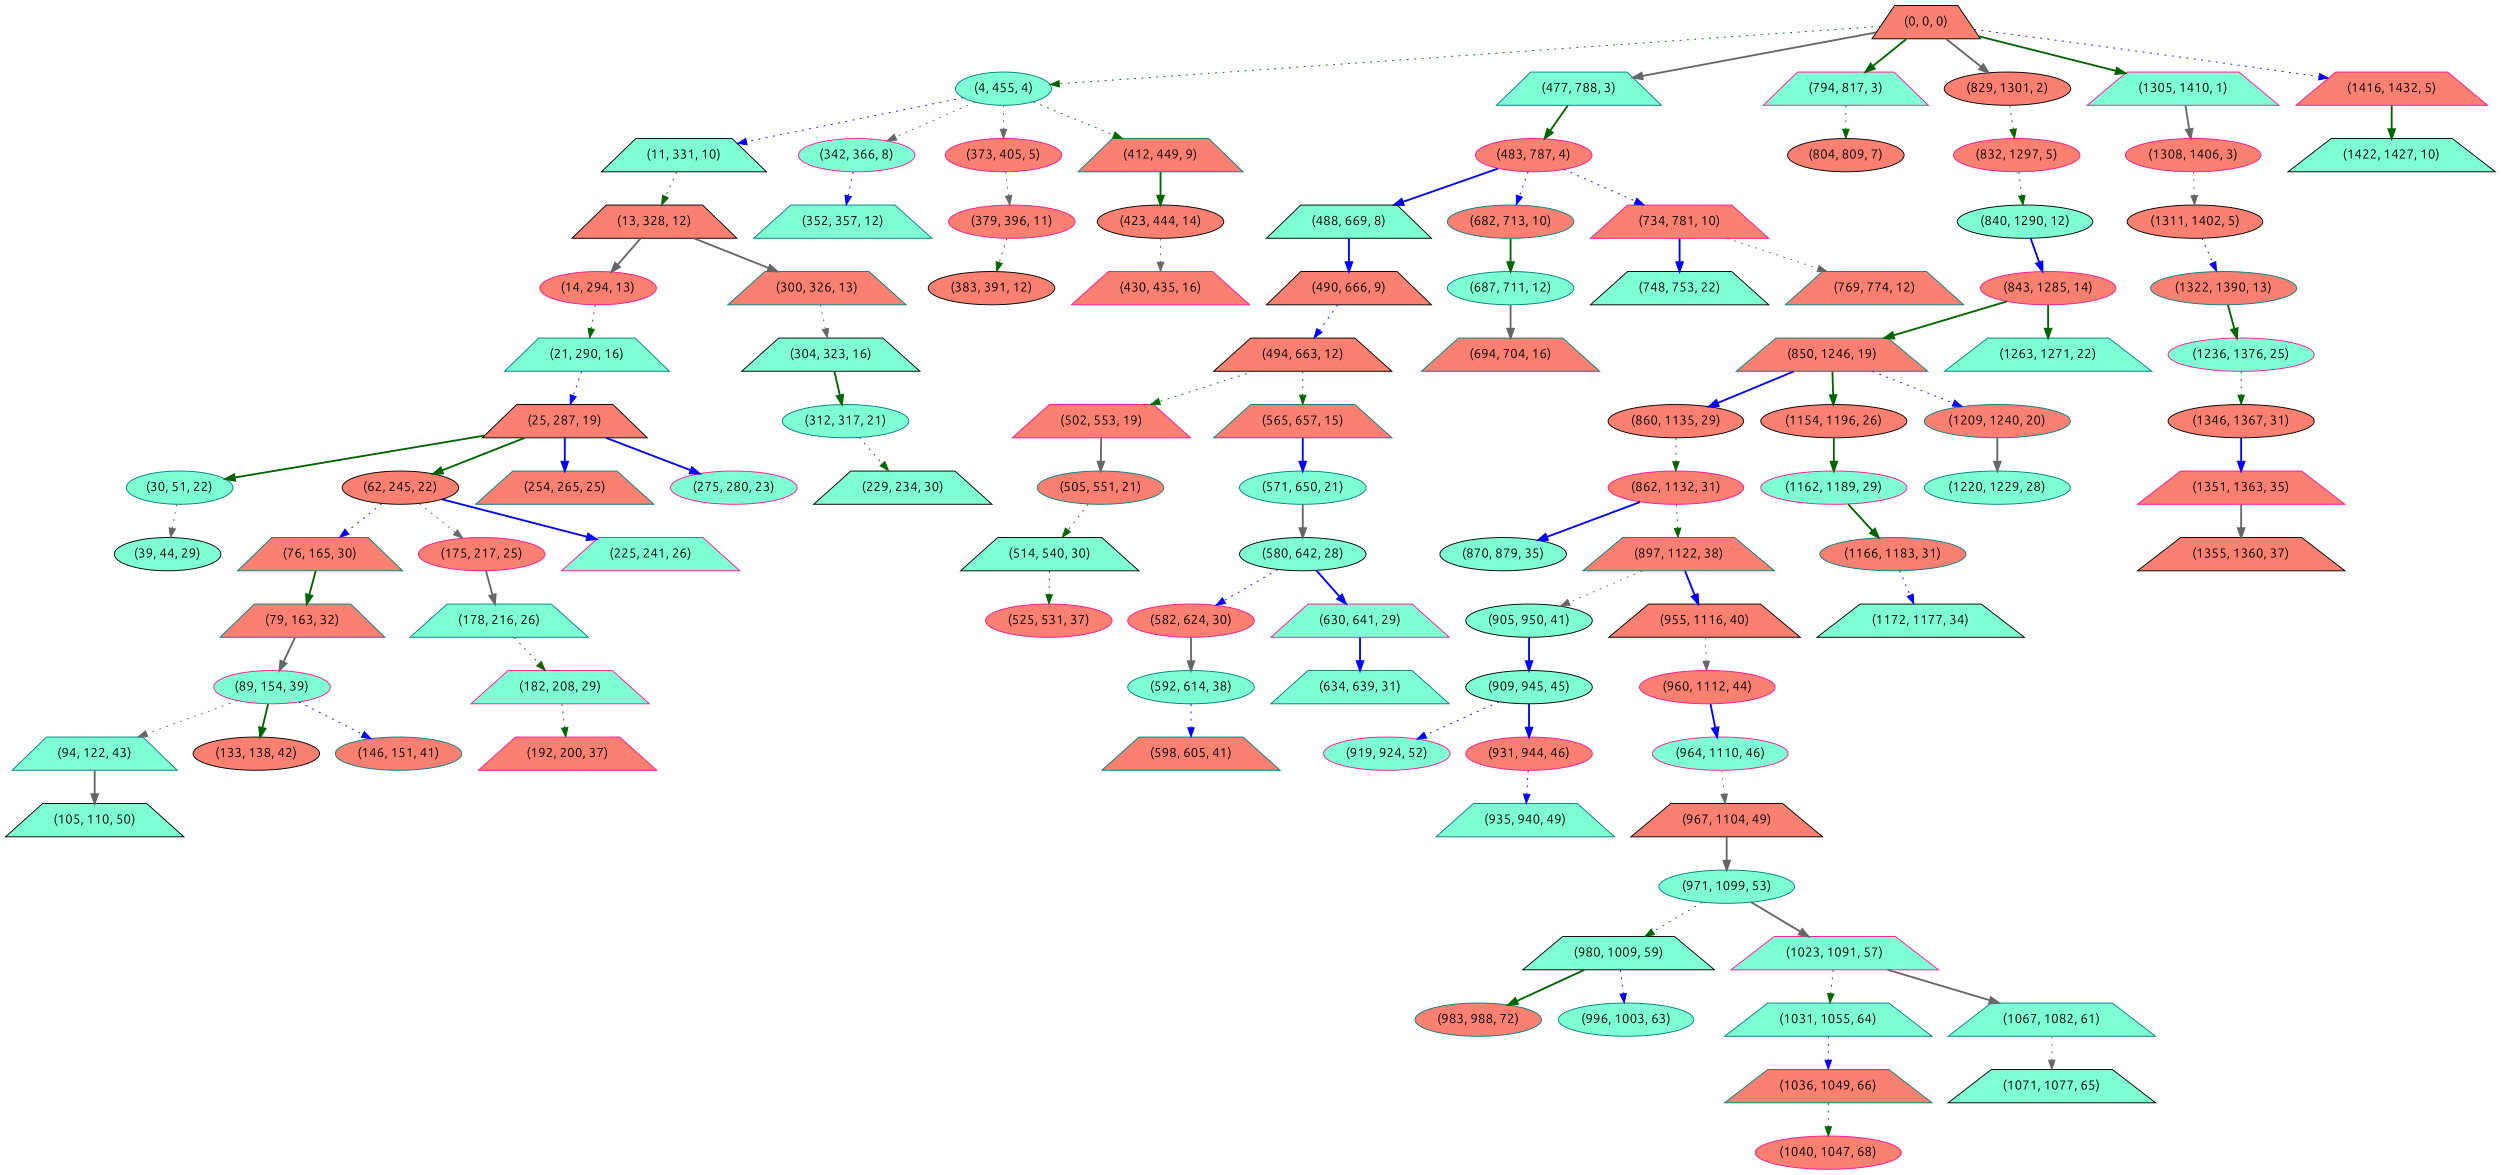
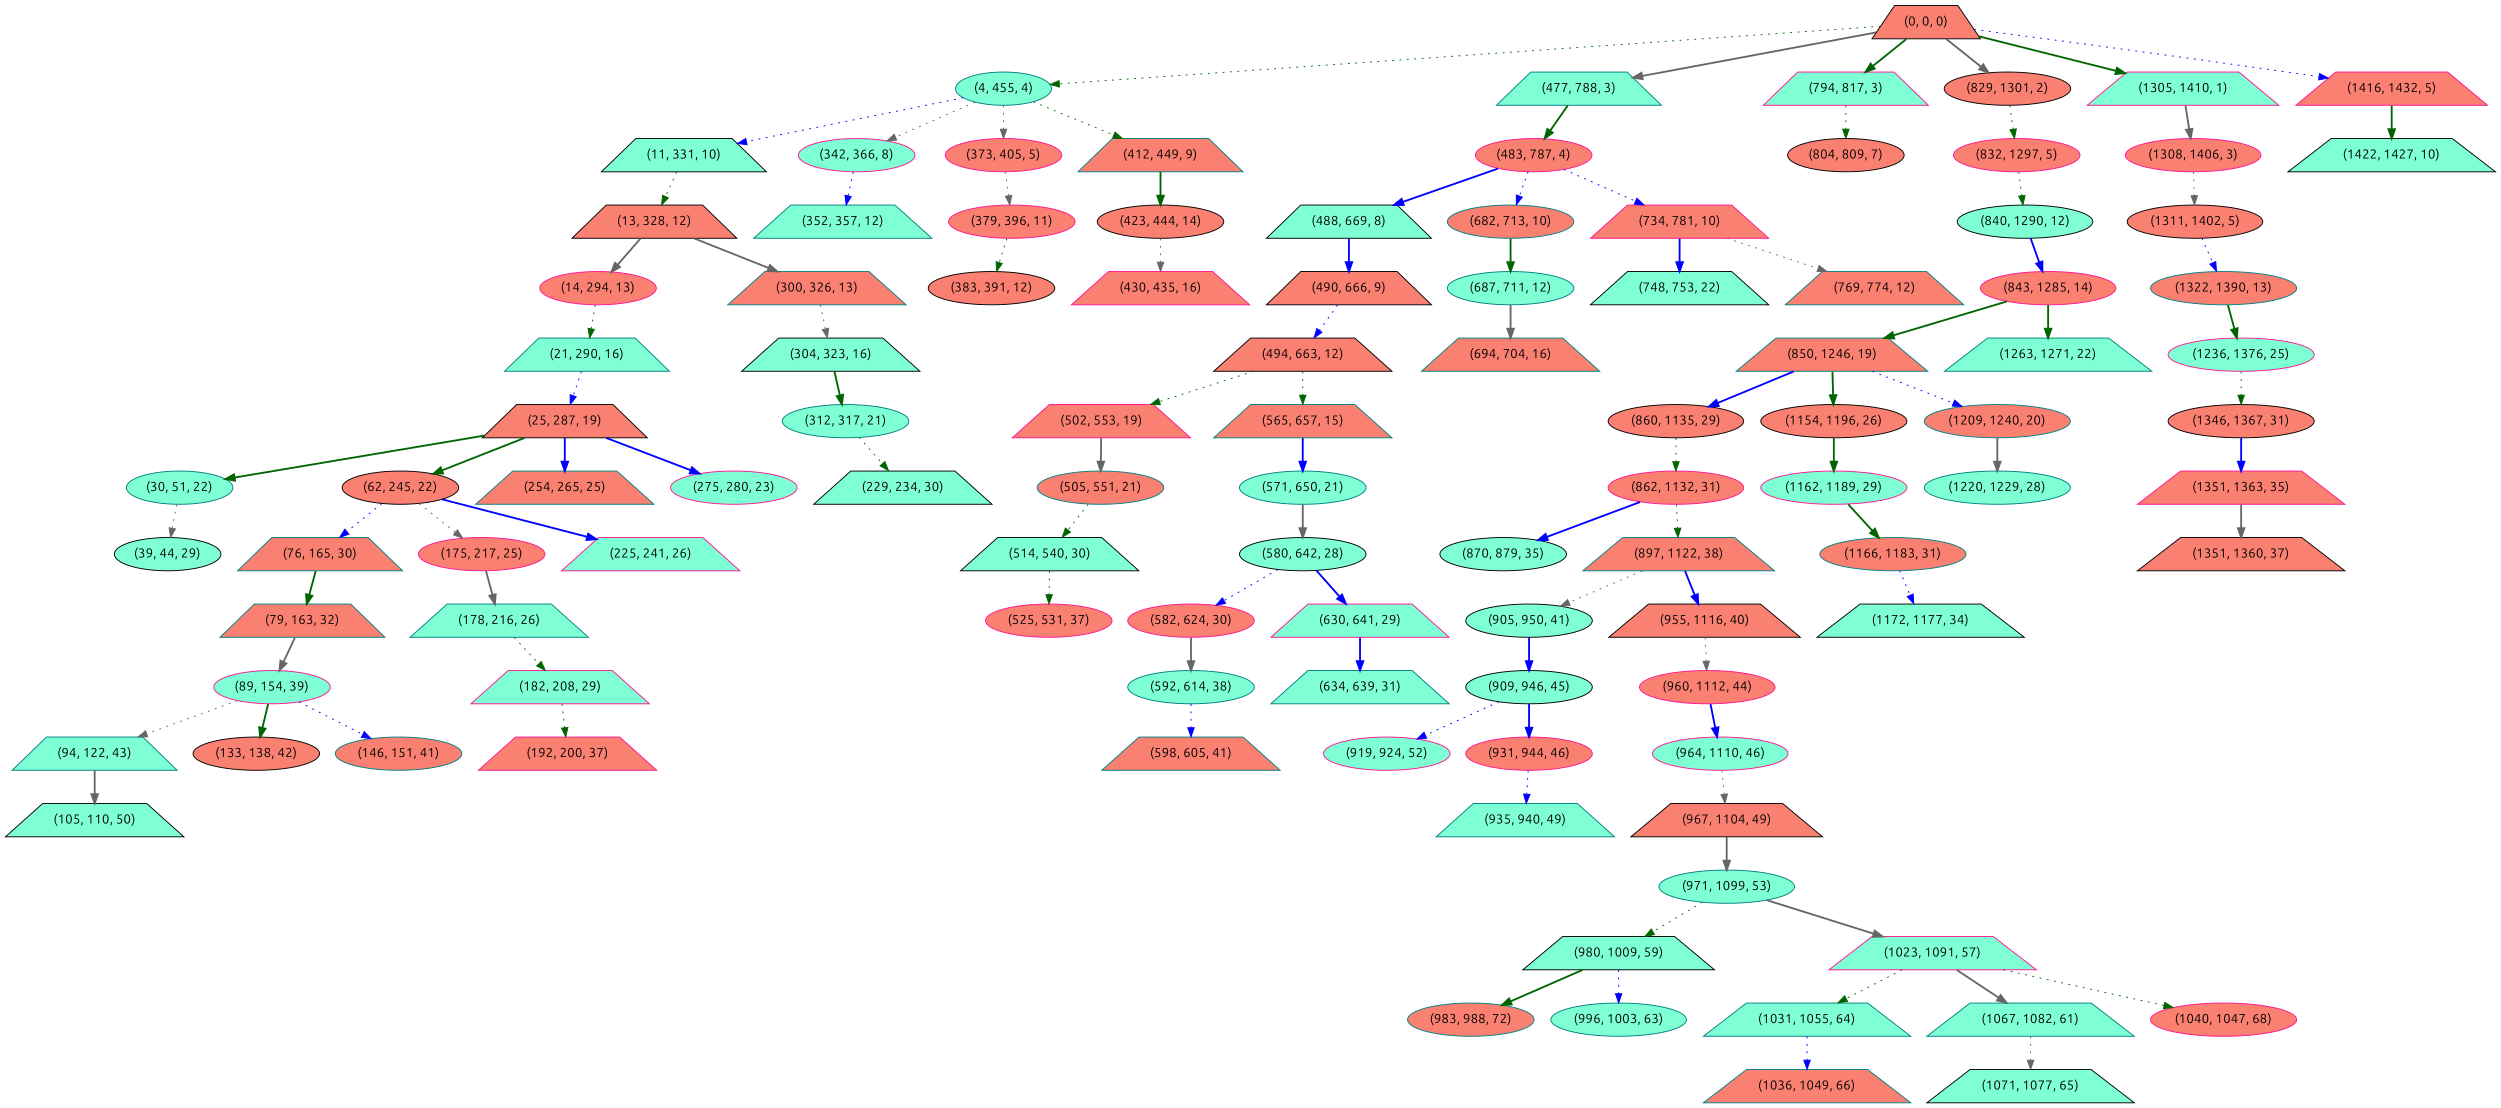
node "(1355, 1360, 37)": label "(1355, 1360, 37)" -> "(1351, 1360, 37)"
node "(909, 945, 45)": label "(909, 945, 45)" -> "(909, 946, 45)"
edge "(1036, 1049, 66)" -> "(1040, 1047, 68)": now "(1023, 1091, 57)" -> "(1040, 1047, 68)"
